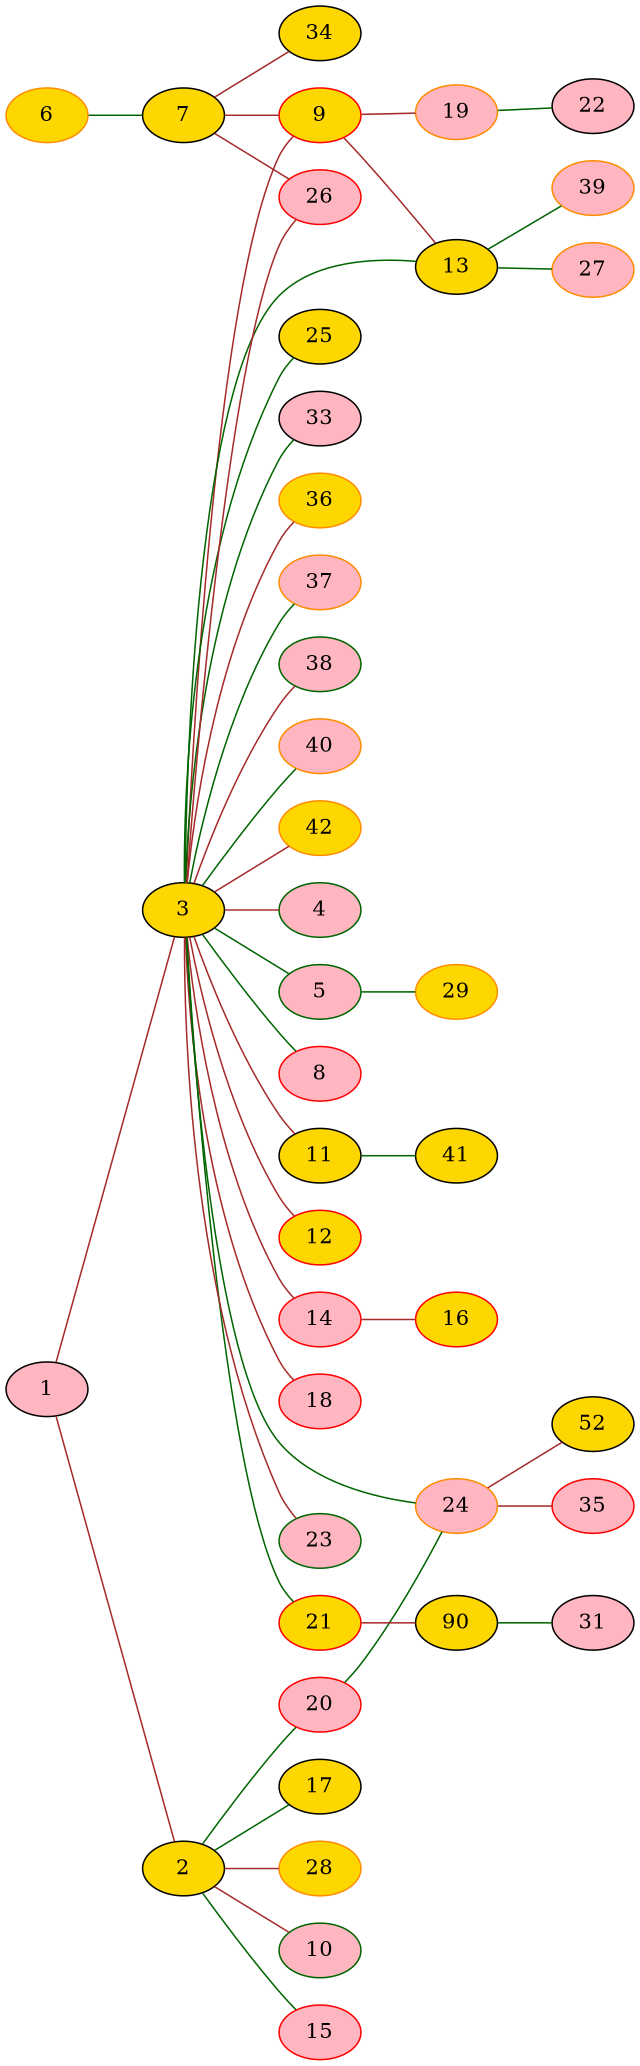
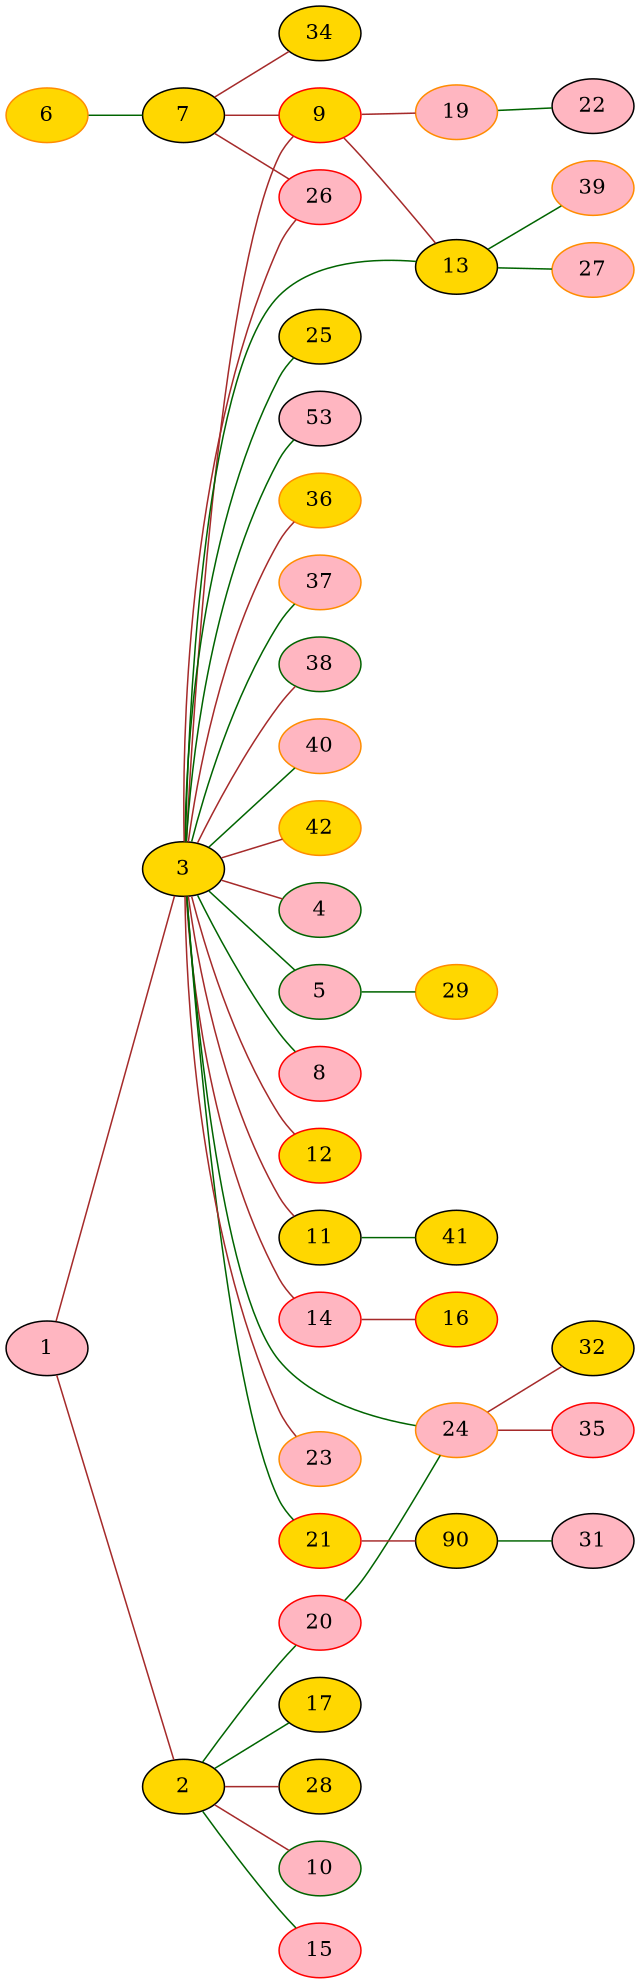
node "33": label "33" -> "53"
node "18": removed
node "52": label "52" -> "32"
node "23": color darkgreen -> darkorange
node "28": color darkorange -> black
